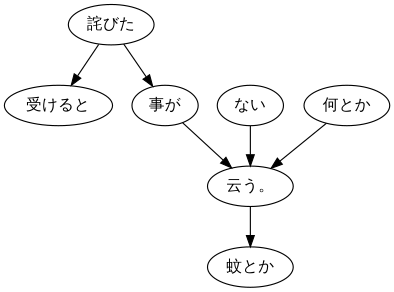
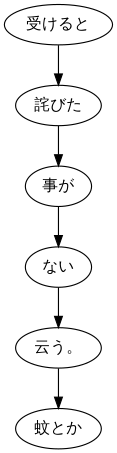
edge "詫びた" -> "受けると": reversed
node "何とか": removed
edge "事が" -> "云う。": now "事が" -> "ない"
